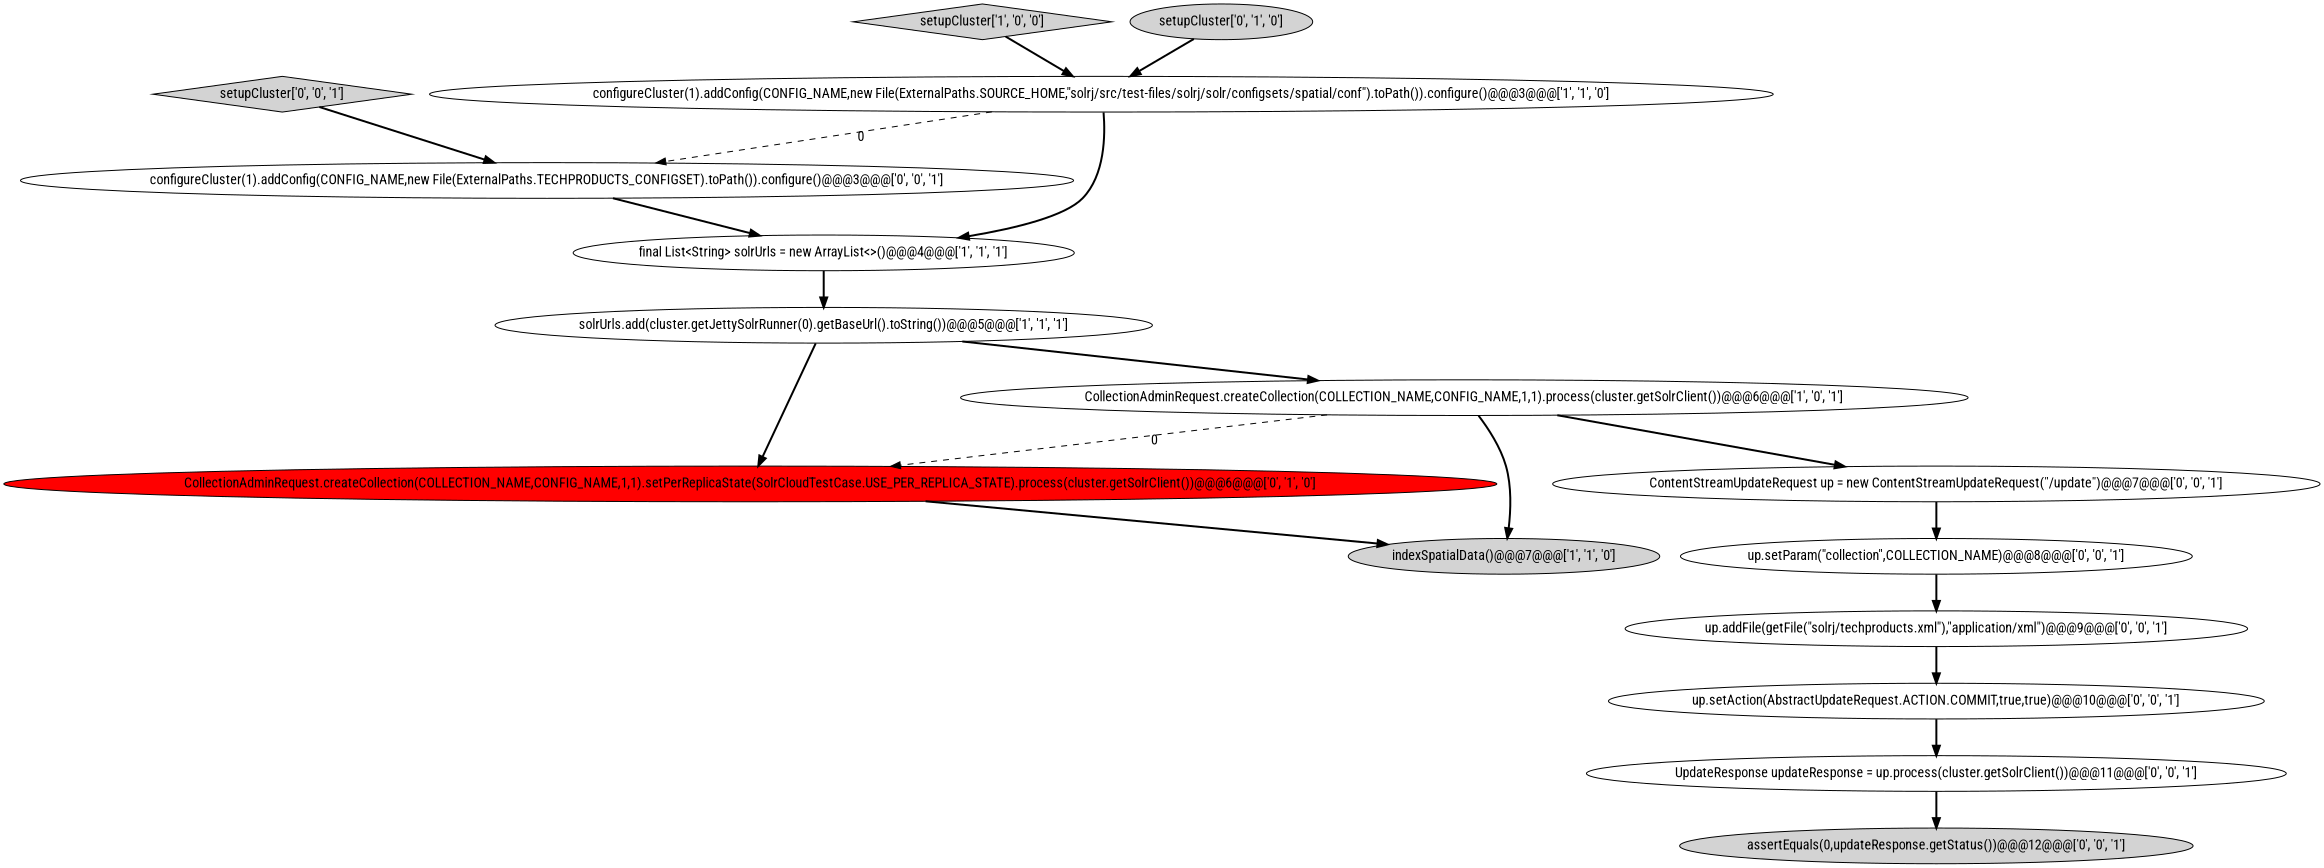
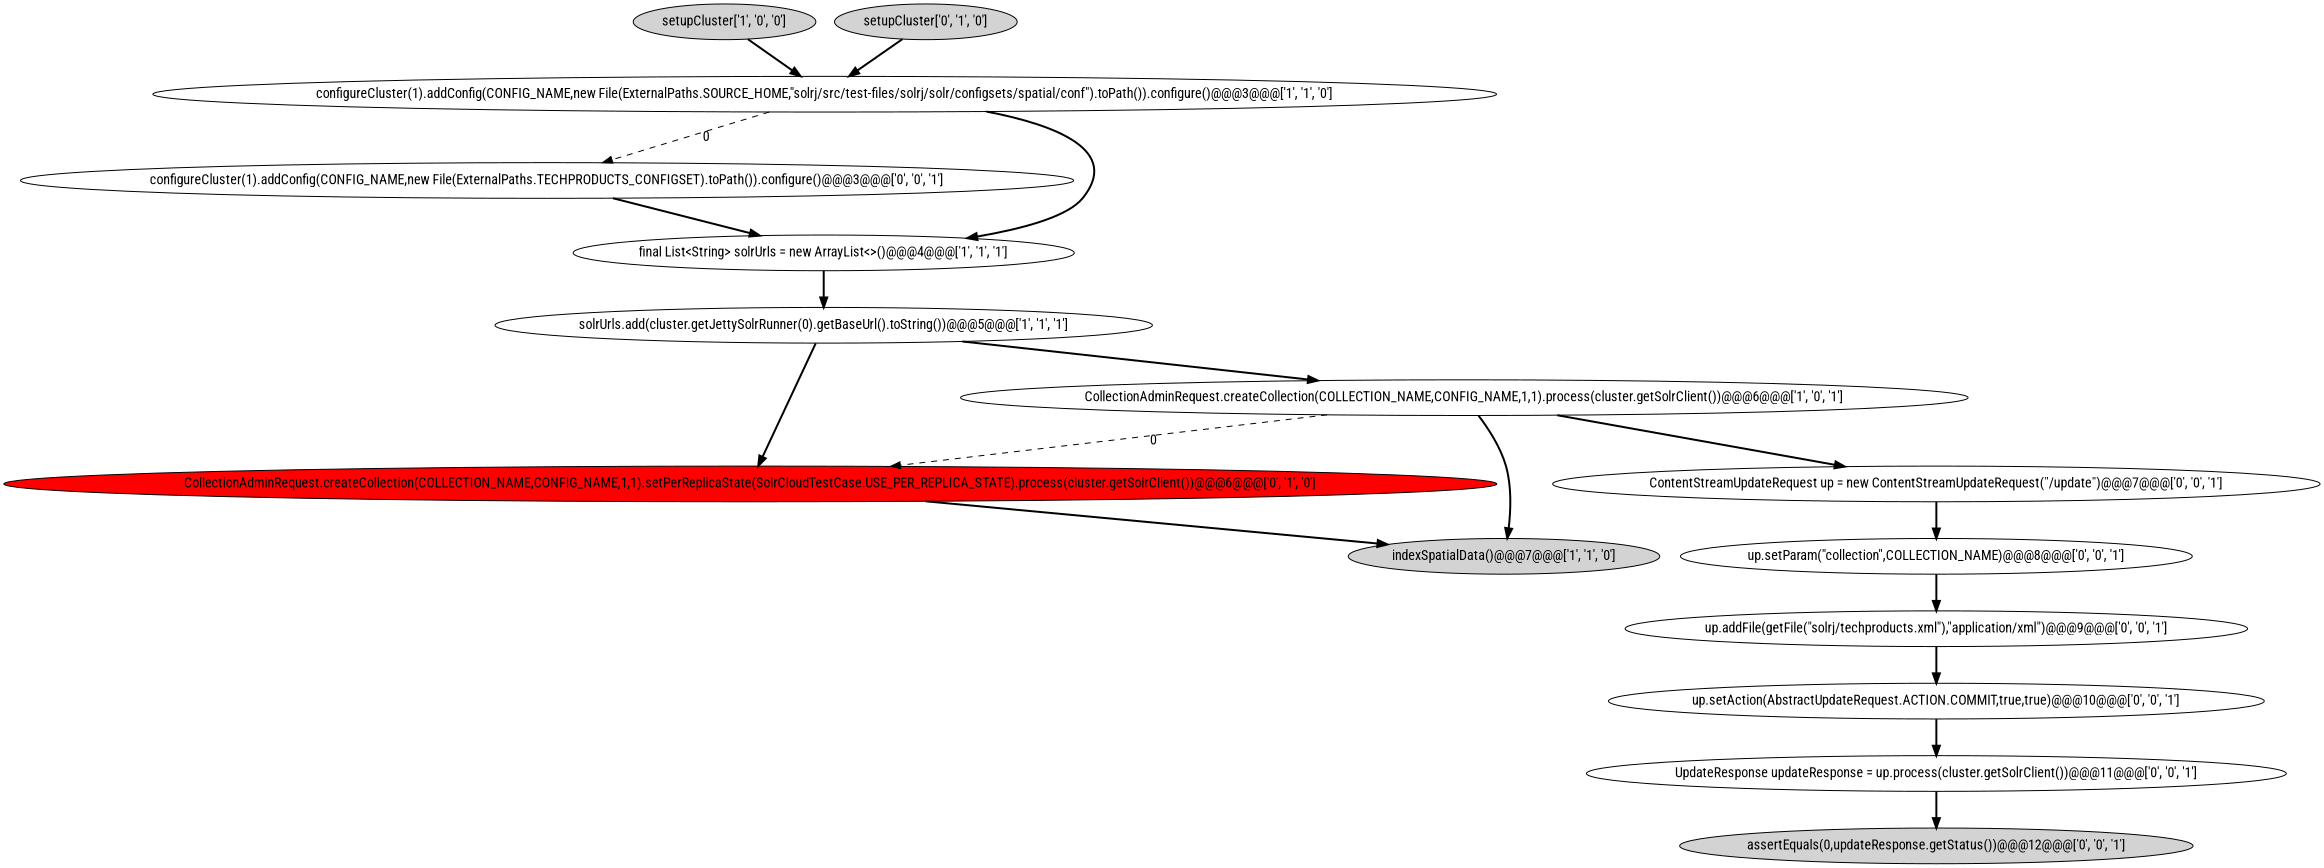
node "setupCluster['1', '0', '0']": shape diamond -> ellipse
node "setupCluster['0', '0', '1']": removed
